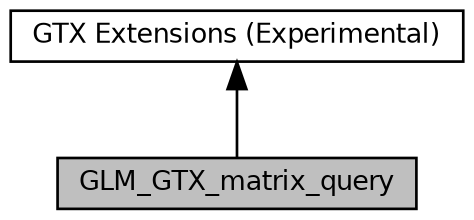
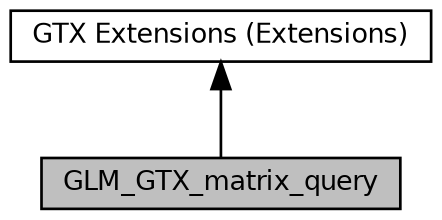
node "GTX Extensions (Experimental)": label "GTX Extensions (Experimental)" -> "GTX Extensions (Extensions)"
